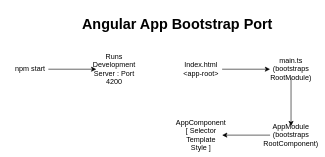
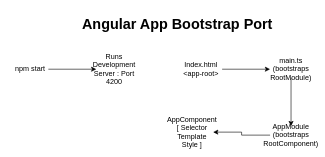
node "AppComponent [ Selector Template Style ]": moved (201, 135) -> (192, 132)
